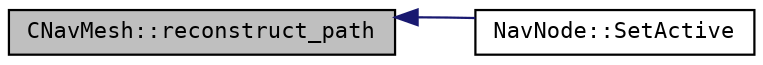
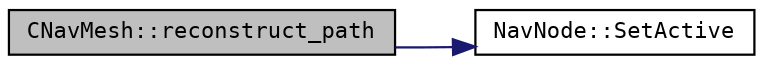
edge "NavNode::SetActive" -> "CNavMesh::reconstruct_path": reversed
